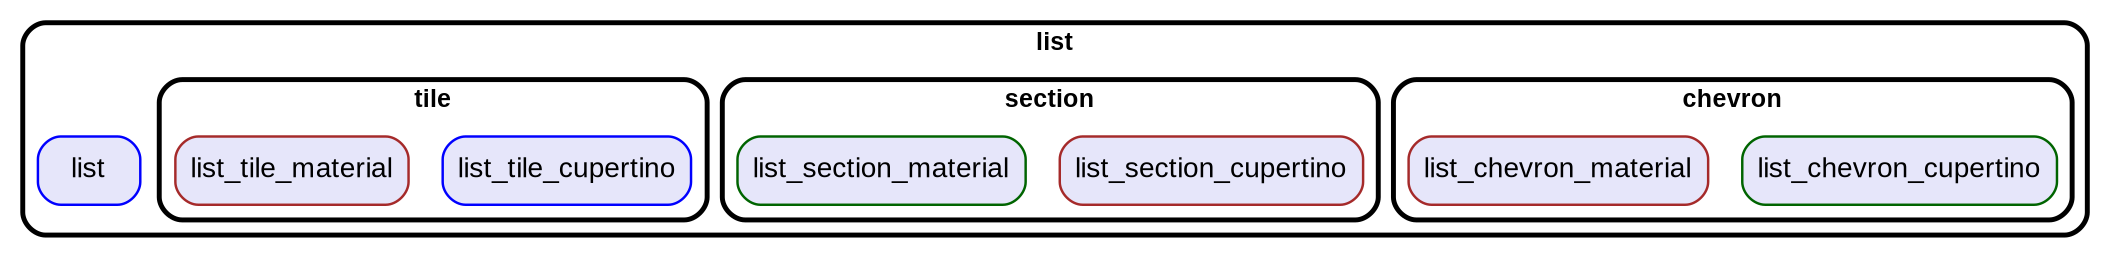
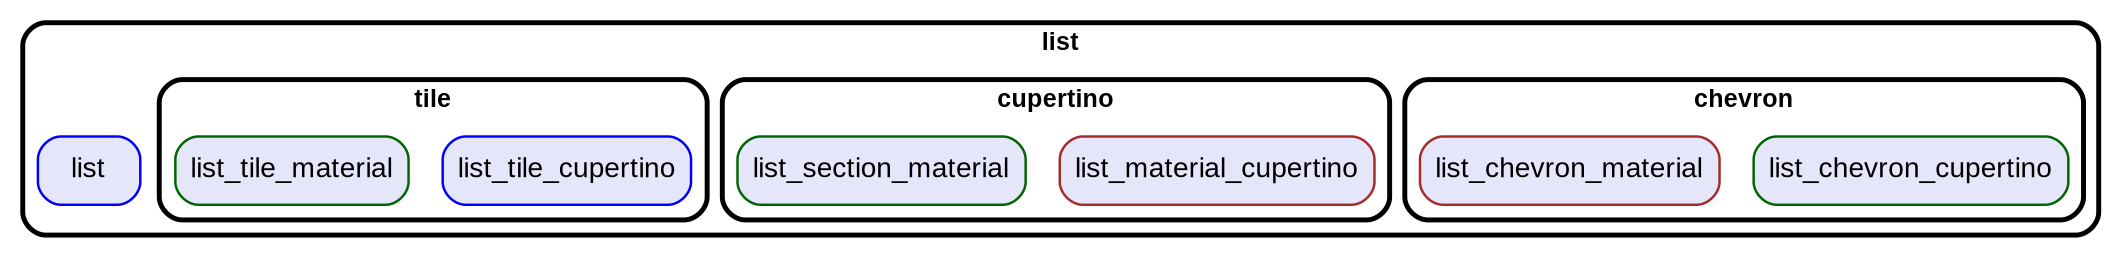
cluster "section": label "section" -> "cupertino"
node "list_tile_material": color brown -> darkgreen
node "list_section_cupertino": label "list_section_cupertino" -> "list_material_cupertino"
